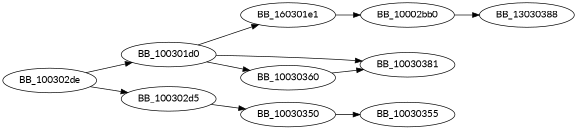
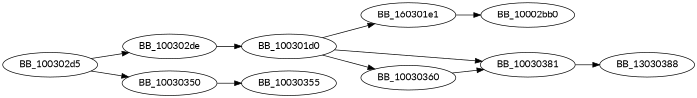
edge "BB_10002bb0" -> "BB_13030388": now "BB_10030381" -> "BB_13030388"
edge "BB_100302de" -> "BB_100302d5": reversed
